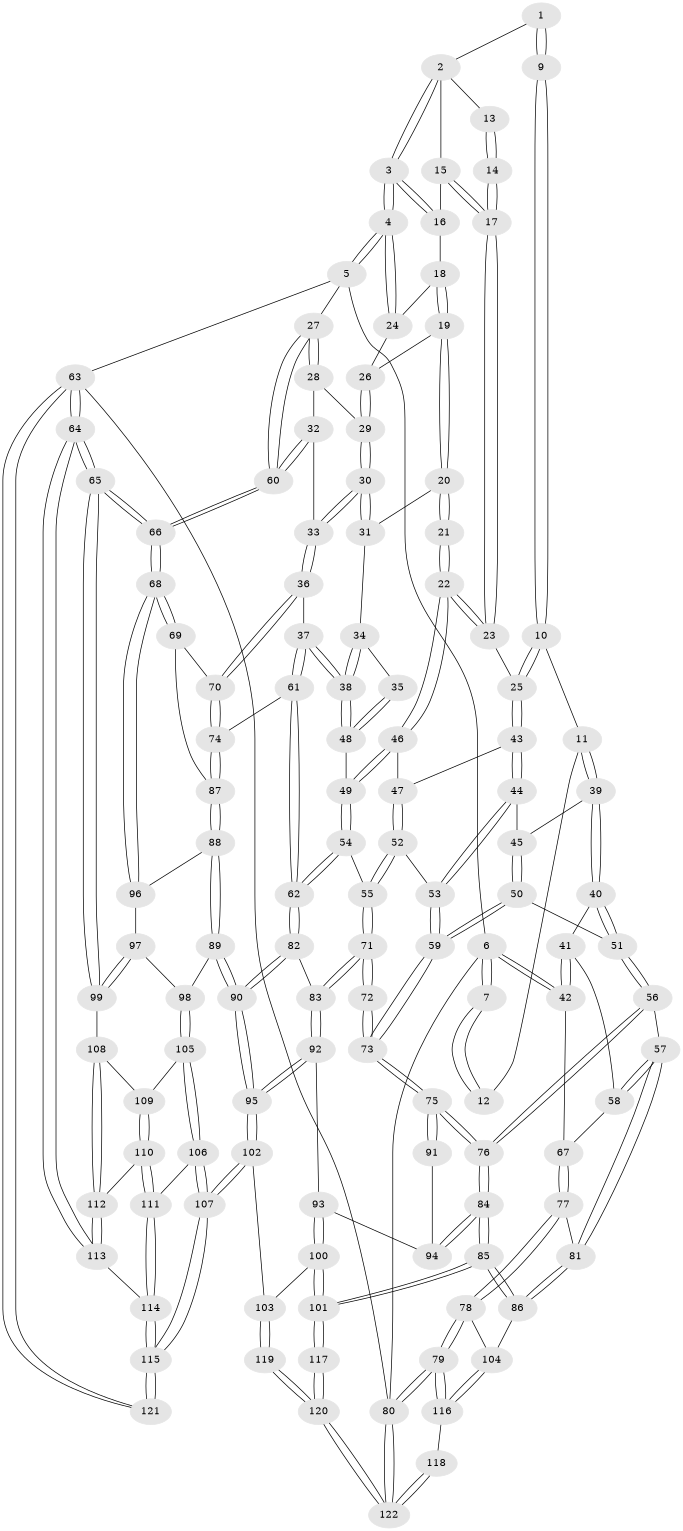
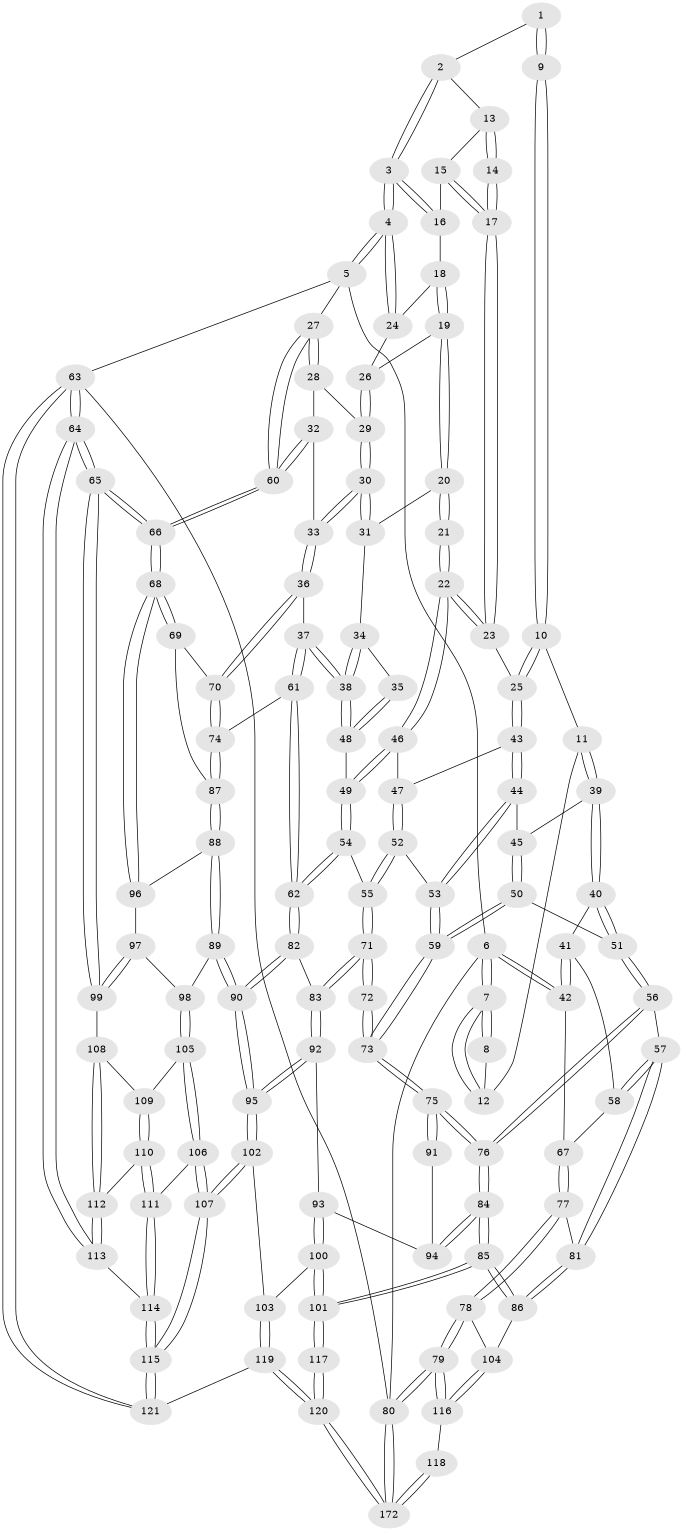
edge "2" -- "15": now "13" -- "15"
node "8": added
edge "119" -- "121": added
node "122": label "122" -> "172"
